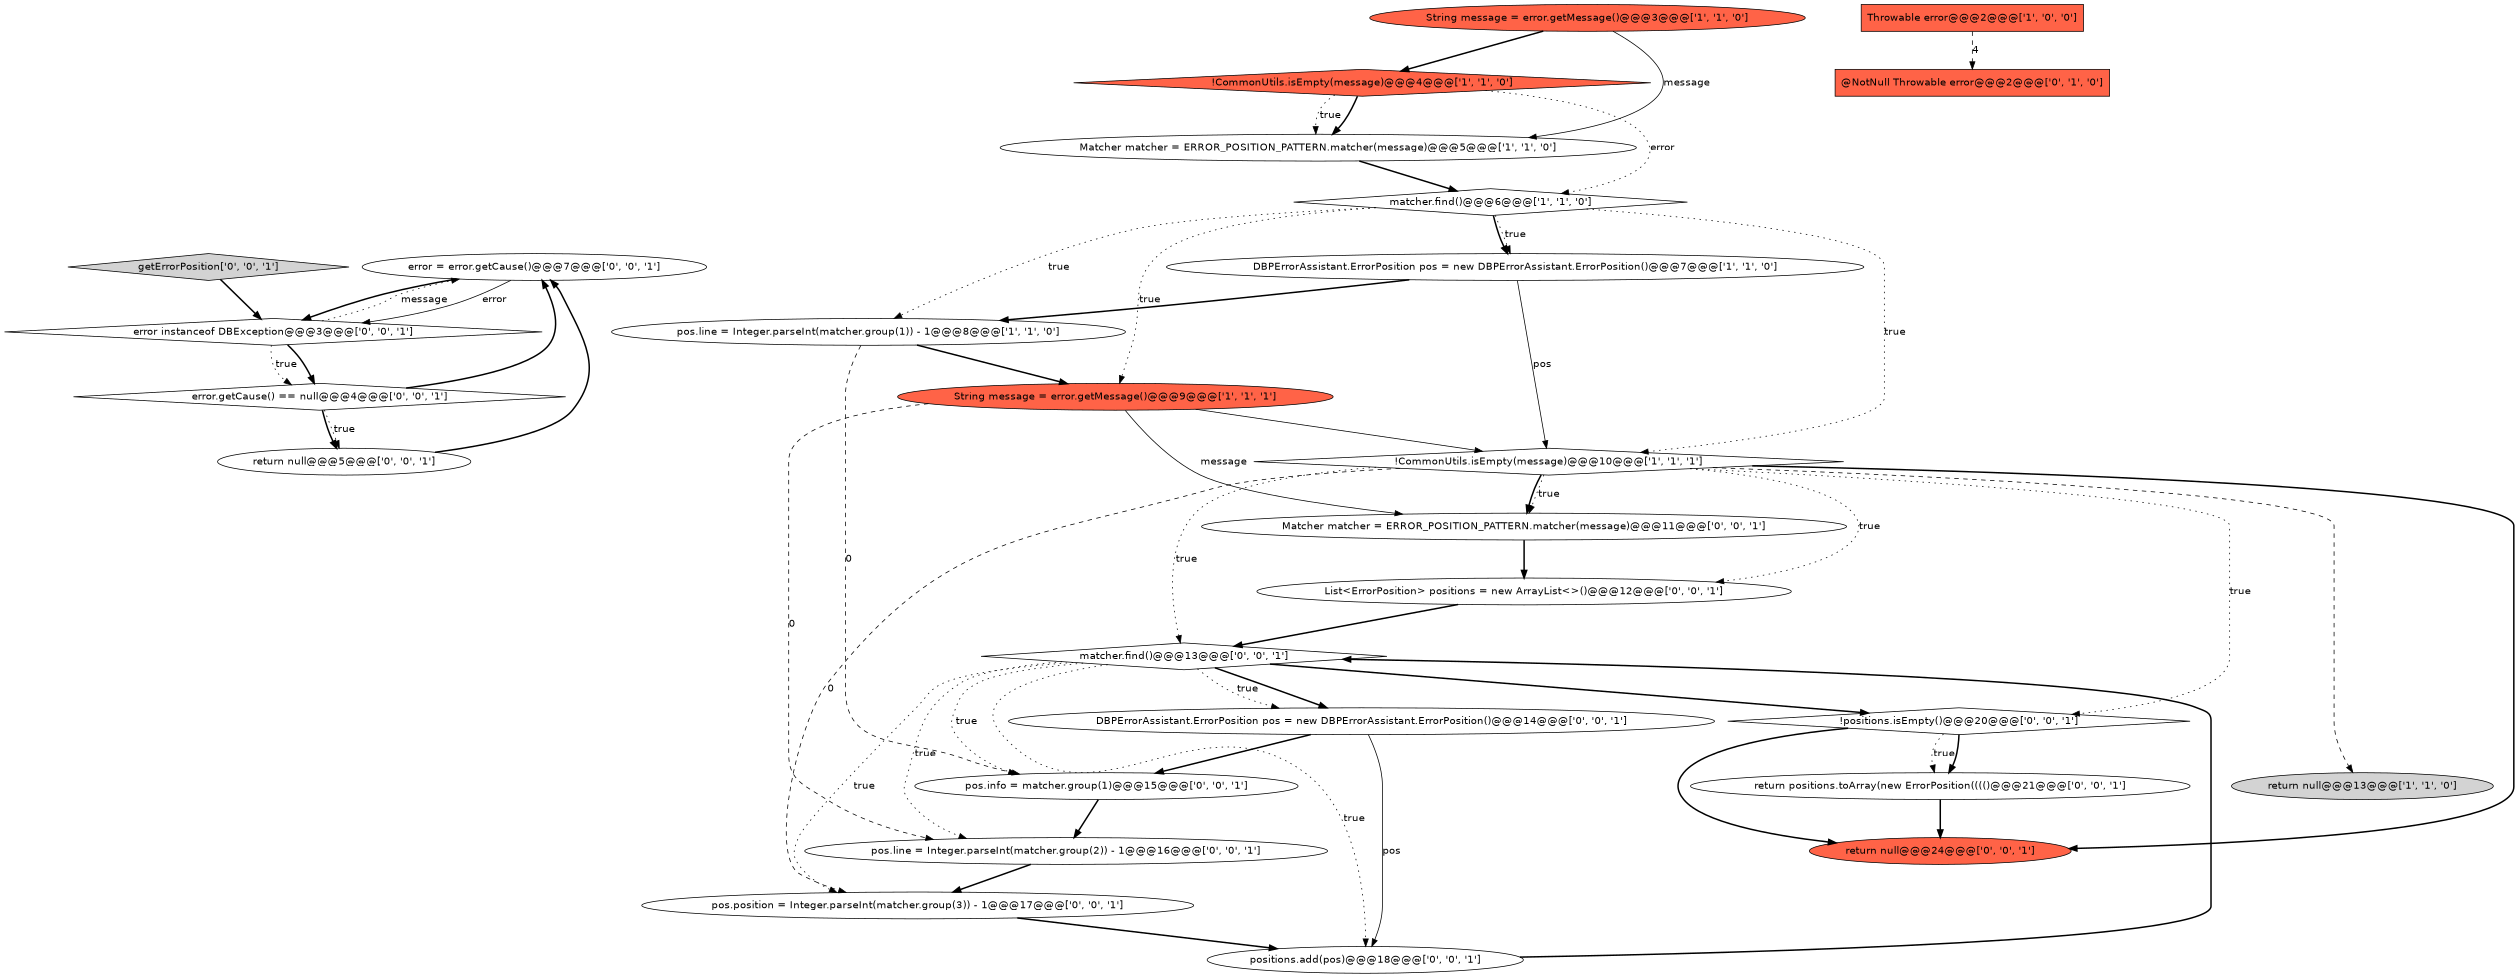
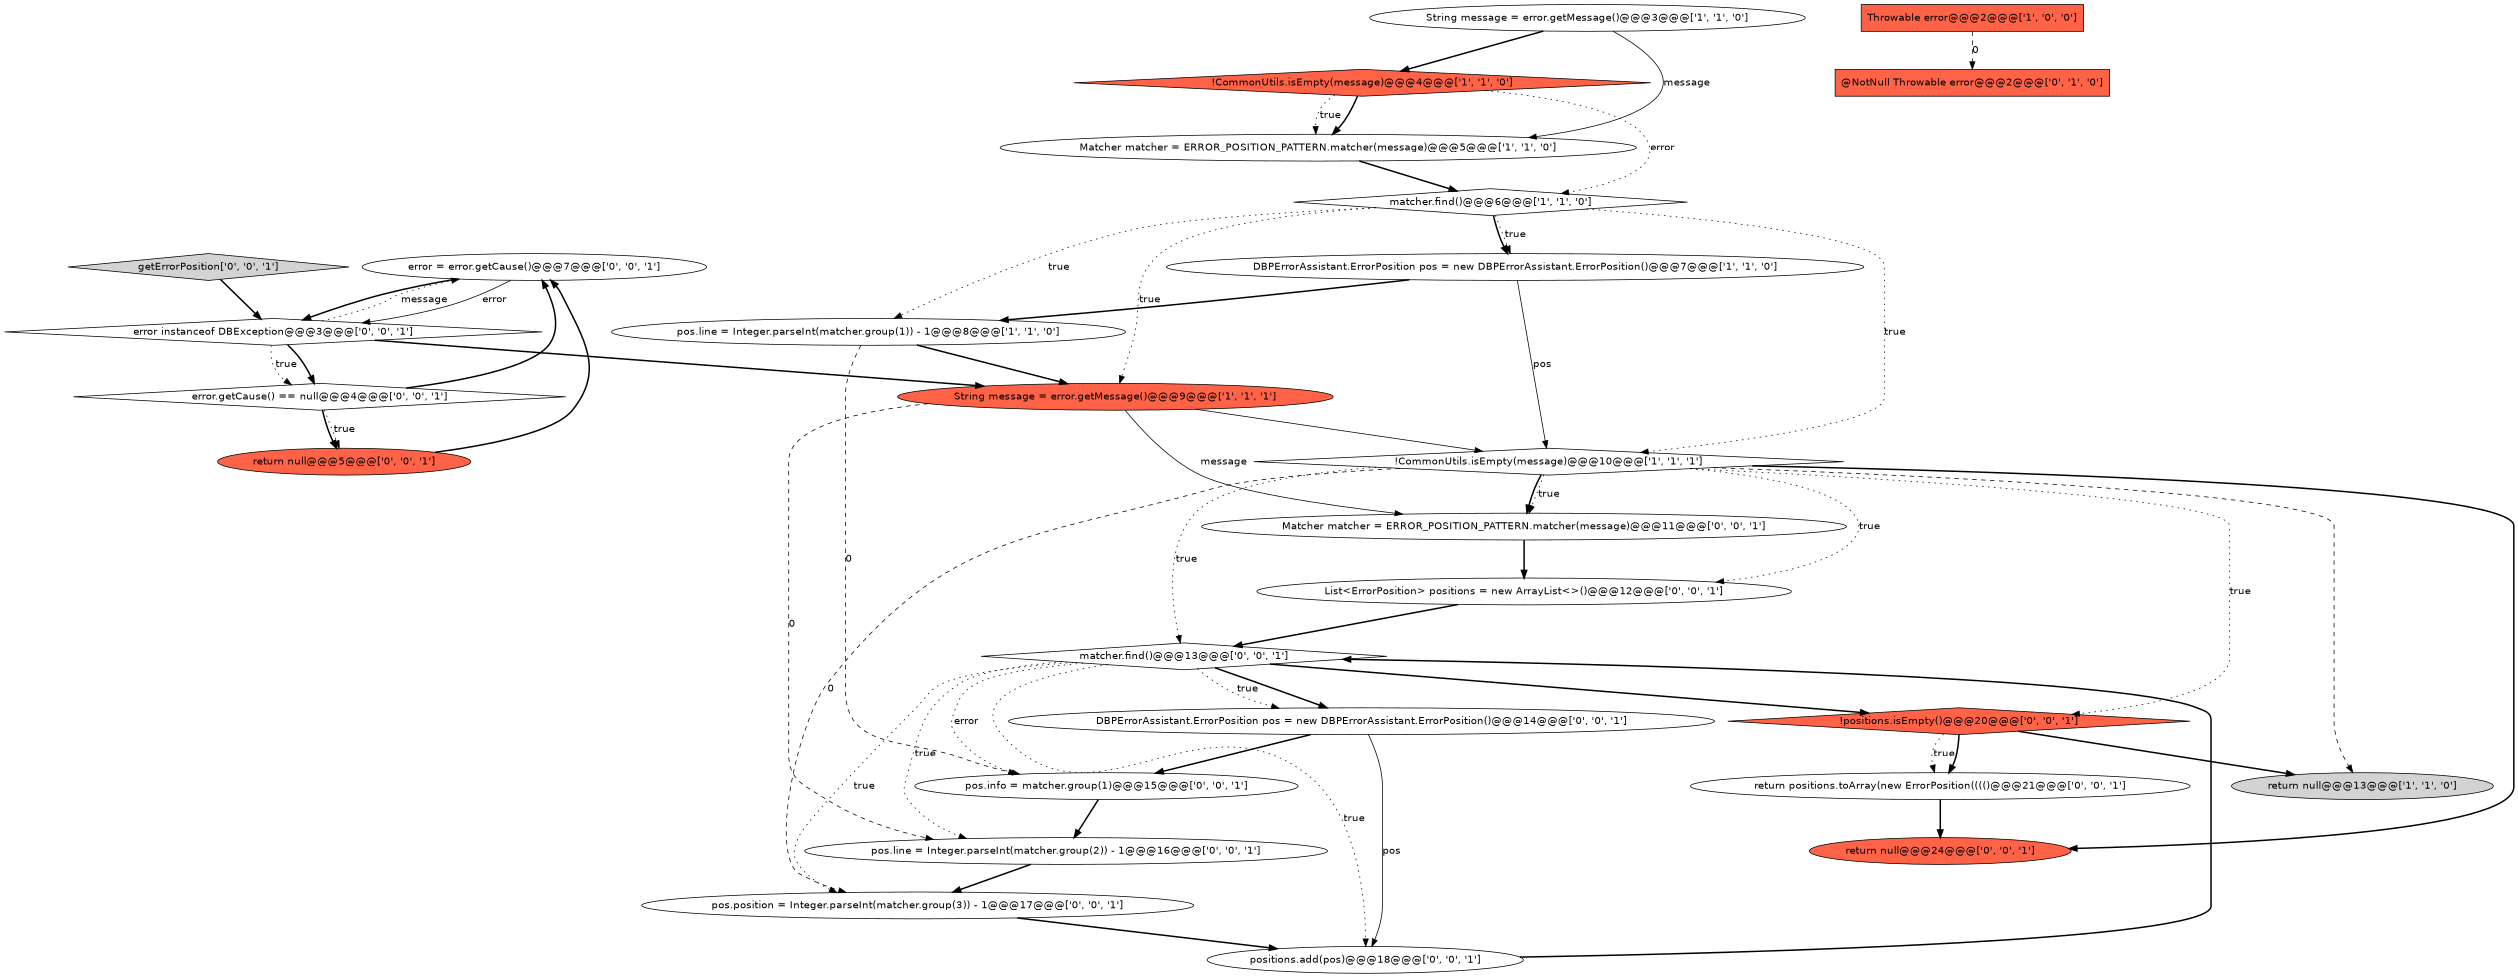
node "String message = error.getMessage()@@@3@@@['1', '1', '0']": fillcolor tomato -> white
edge "Throwable error@@@2@@@['1', '0', '0']" -> "@NotNull Throwable error@@@2@@@['0', '1', '0']": label "4" -> "0"
edge "error instanceof DBException@@@3@@@['0', '0', '1']" -> "String message = error.getMessage()@@@9@@@['1', '1', '1']": added
node "return null@@@5@@@['0', '0', '1']": fillcolor white -> tomato
edge "matcher.find()@@@13@@@['0', '0', '1']" -> "pos.info = matcher.group(1)@@@15@@@['0', '0', '1']": label "true" -> "error"
node "!positions.isEmpty()@@@20@@@['0', '0', '1']": fillcolor white -> tomato
edge "!positions.isEmpty()@@@20@@@['0', '0', '1']" -> "return null@@@24@@@['0', '0', '1']": now "!positions.isEmpty()@@@20@@@['0', '0', '1']" -> "return null@@@13@@@['1', '1', '0']"
